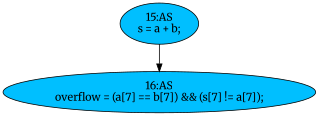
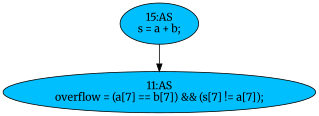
node "16:AS overflow = (a[7] == b[7]) && (s[7] != a[7]);": label "16:AS overflow = (a[7] == b[7]) && (s[7] != a[7]);" -> "11:AS overflow = (a[7] == b[7]) && (s[7] != a[7]);"
